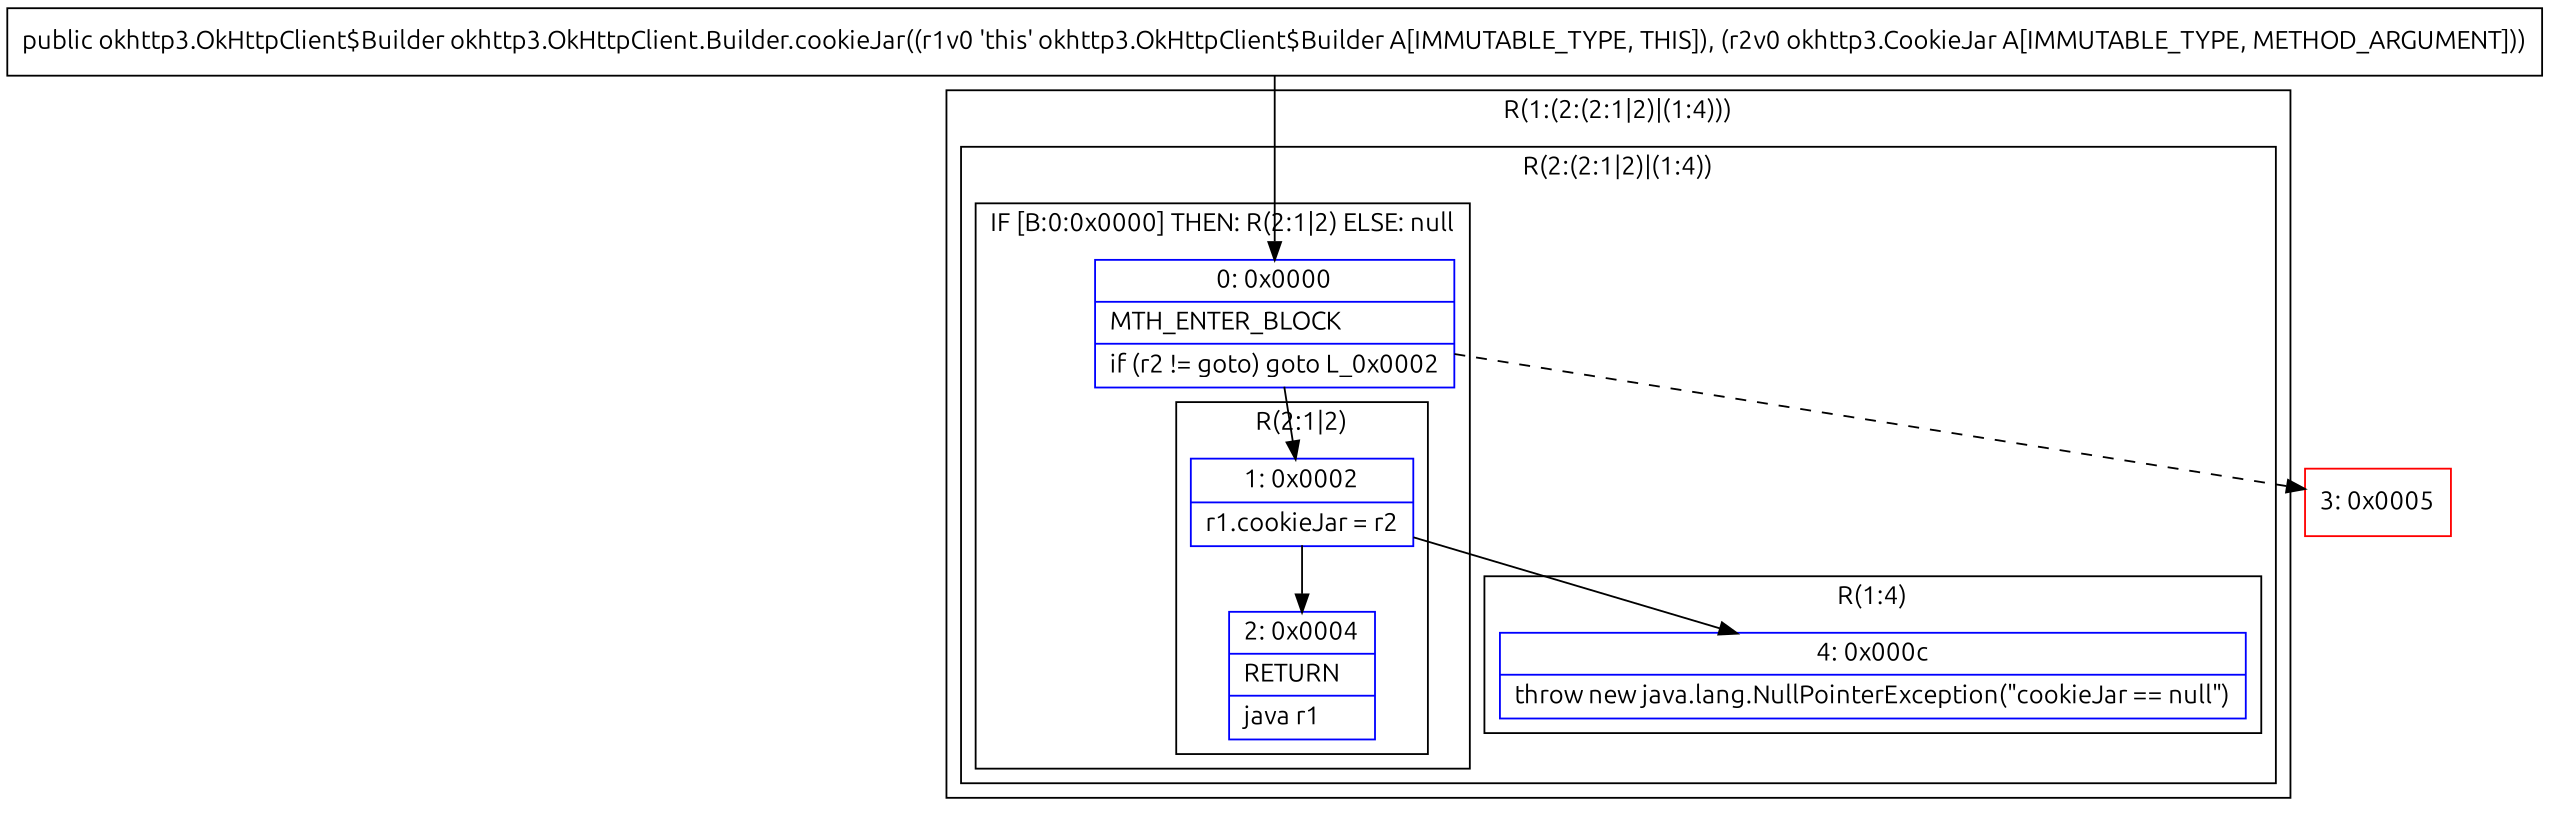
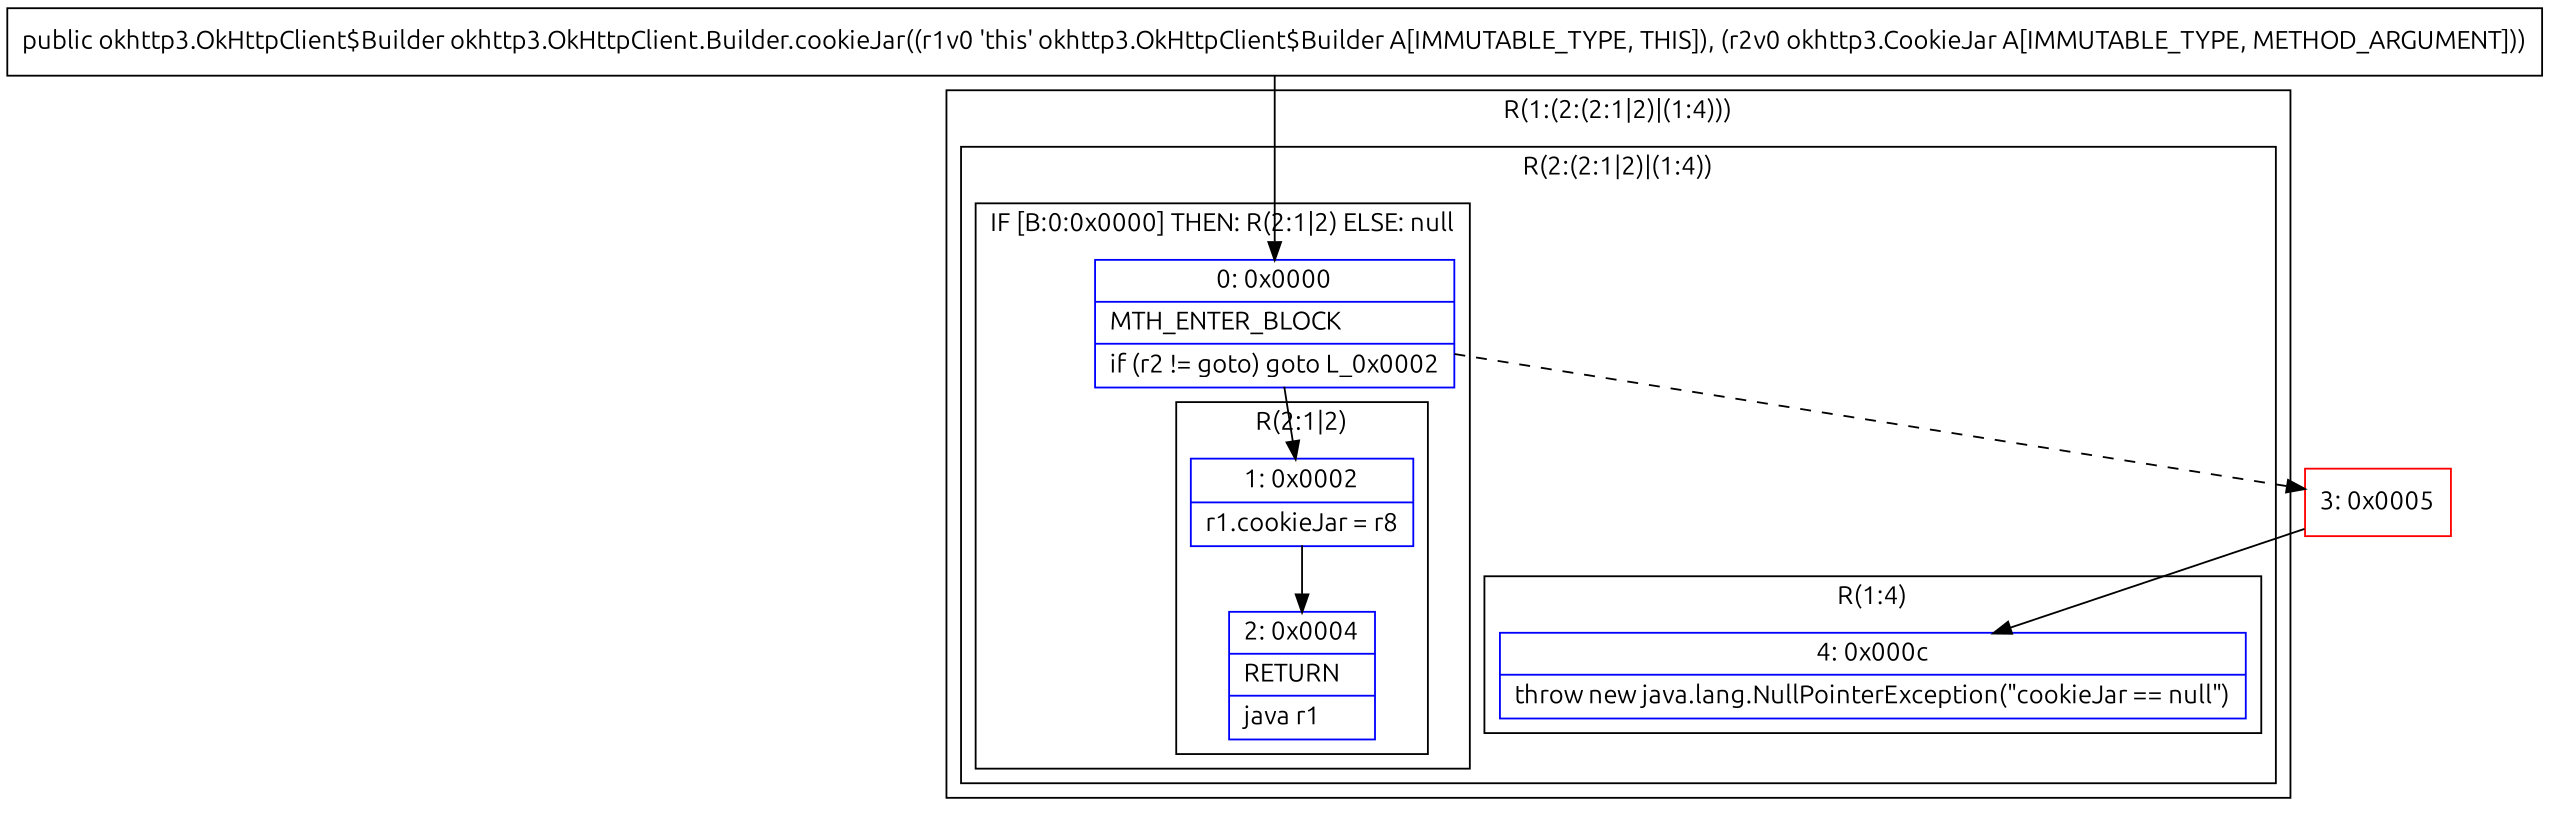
node "1: 0x0002": text "r1.cookieJar = r2" -> "r1.cookieJar = r8"
edge "1: 0x0002" -> "4: 0x000c": now "3: 0x0005" -> "4: 0x000c"
